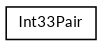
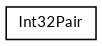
node "Int33Pair": label "Int33Pair" -> "Int32Pair"
